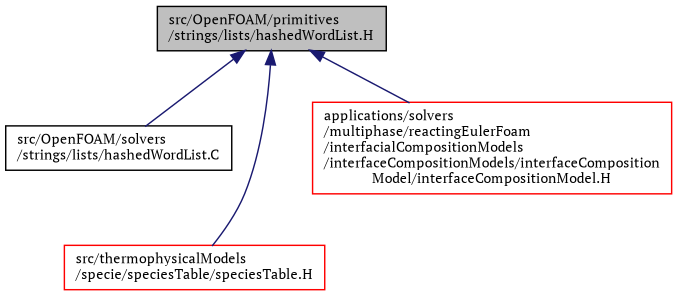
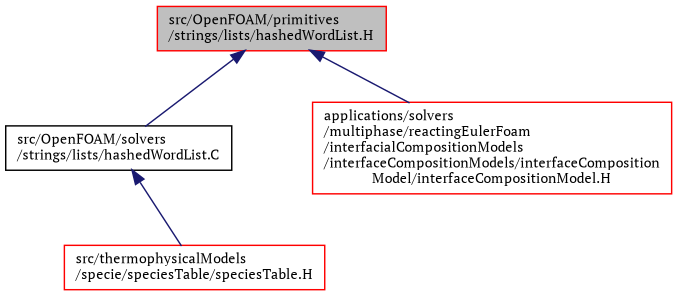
node "src/OpenFOAM/primitives /strings/lists/hashedWordList.H": color black -> red
edge "src/thermophysicalModels /specie/speciesTable/speciesTable.H" -> "src/OpenFOAM/primitives /strings/lists/hashedWordList.H": now "src/thermophysicalModels /specie/speciesTable/speciesTable.H" -> "src/OpenFOAM/solvers /strings/lists/hashedWordList.C"
